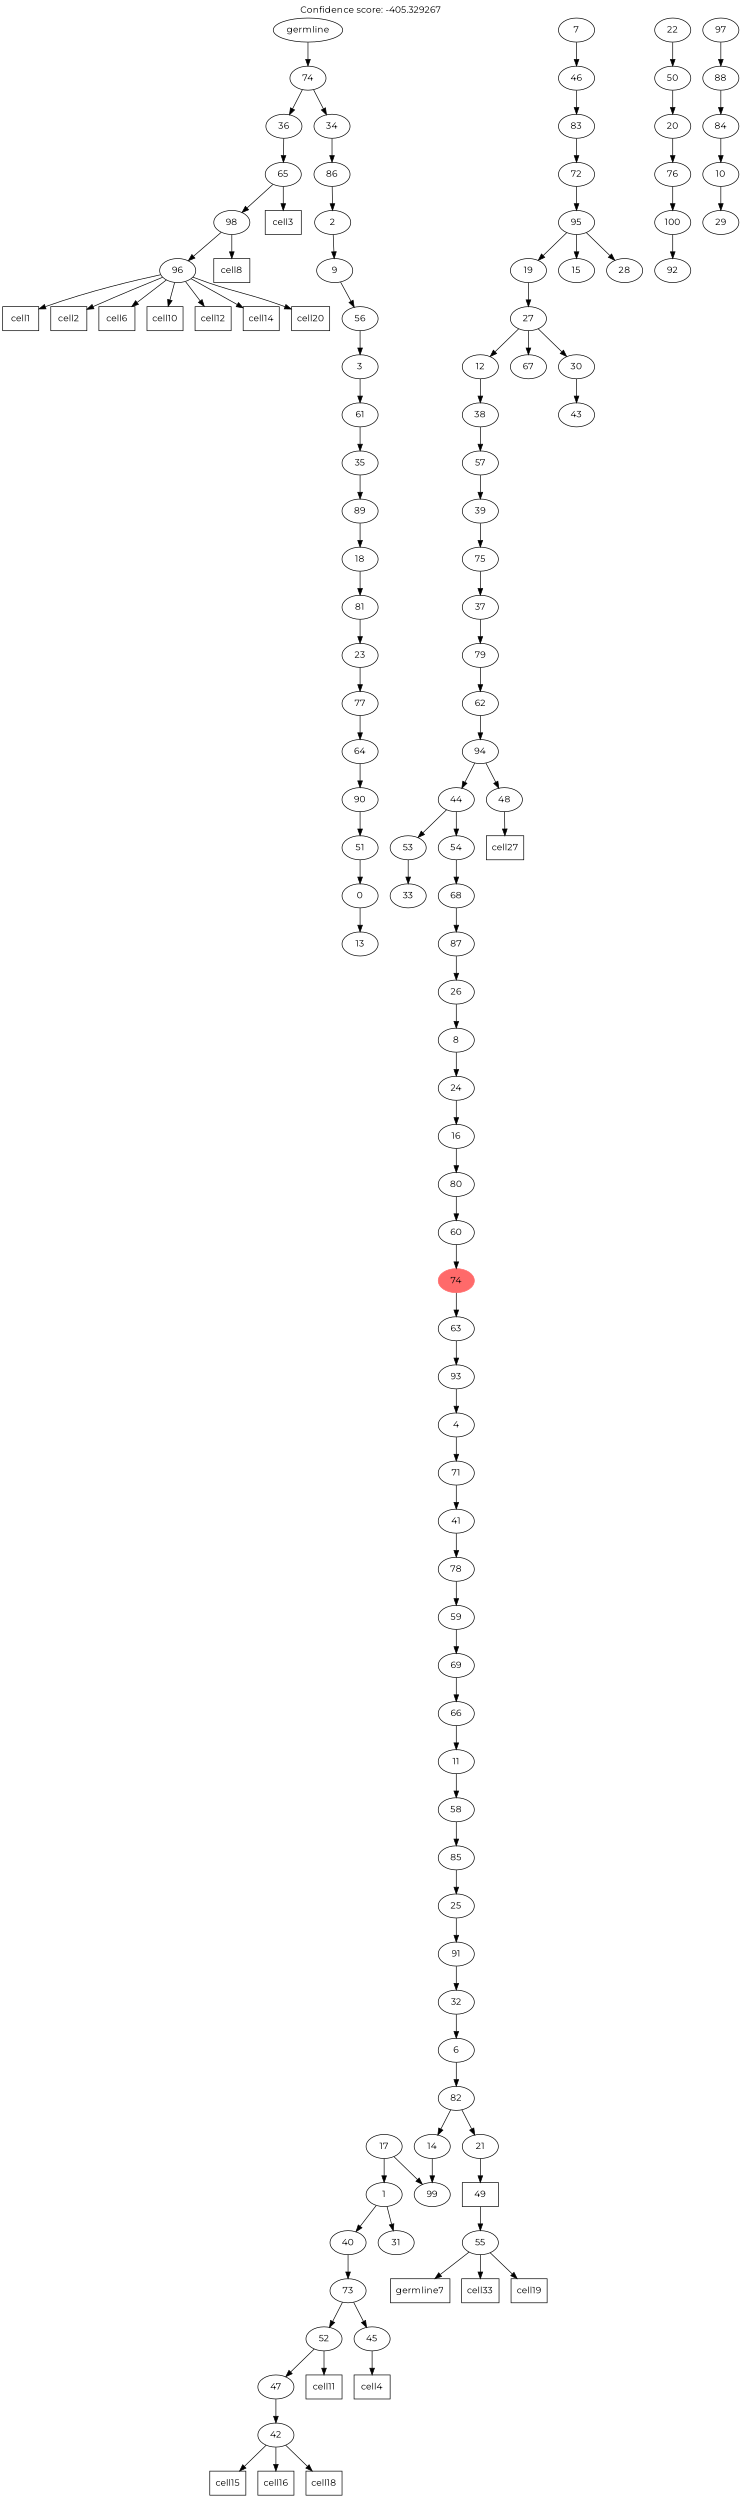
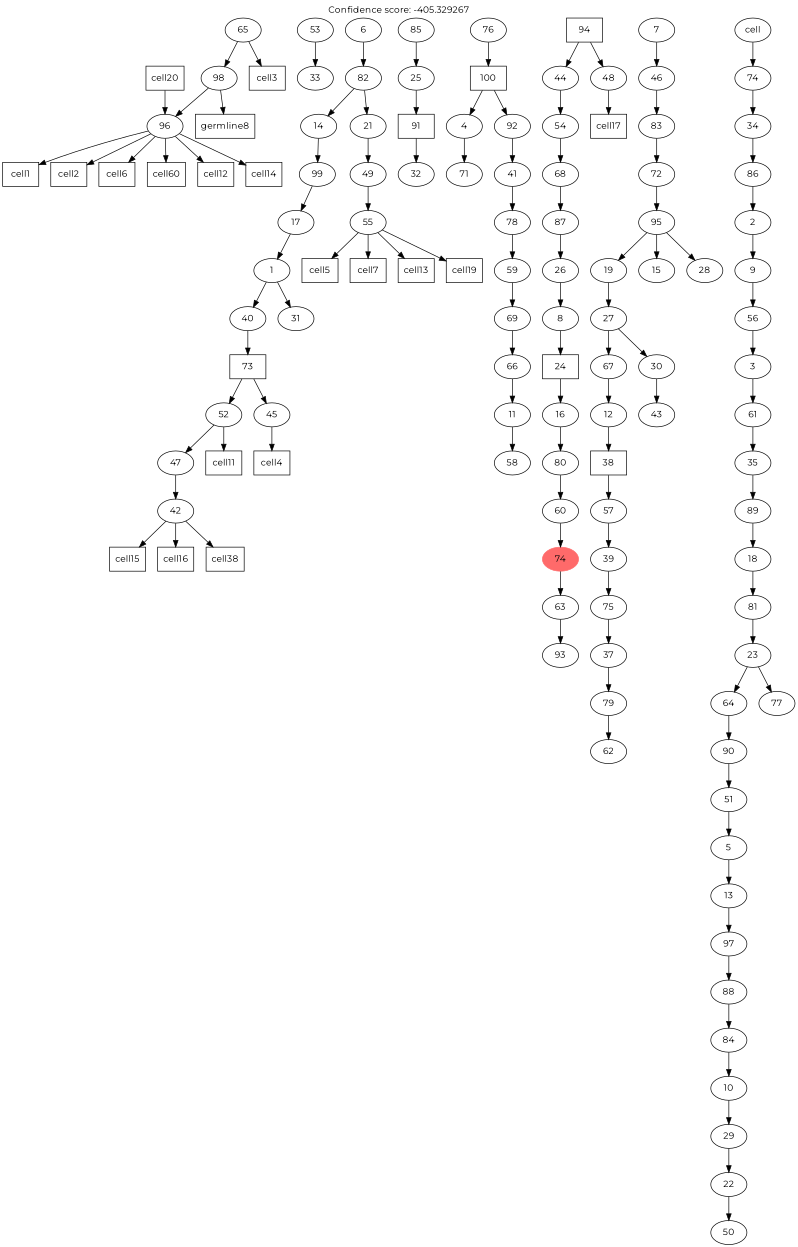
node "germline": label "germline" -> "cell"
node "36": removed
node "20": removed
node "100": shape ellipse -> box
node "cell8": label "cell8" -> "germline8"
node "cell5": added
edge "96" -> "cell20": reversed
node "cell10": label "cell10" -> "cell60"
edge "27" -> "12": now "67" -> "12"
node "38": shape ellipse -> box
edge "77" -> "64": now "23" -> "64"
edge "62" -> "94": removed
node "94": shape ellipse -> box
edge "44" -> "53": removed
node "cell27": label "cell27" -> "cell17"
node "0": label "0" -> "5"
edge "13" -> "97": added
node "24": shape ellipse -> box
edge "29" -> "22": added
edge "93" -> "4": now "100" -> "4"
edge "71" -> "41": now "92" -> "41"
edge "58" -> "85": removed
node "91": shape ellipse -> box
edge "32" -> "6": removed
edge "17" -> "99": reversed
node "49": shape box -> ellipse
node "73": shape ellipse -> box
node "germline7": label "germline7" -> "cell7"
node "cell33": label "cell33" -> "cell13"
node "cell18": label "cell18" -> "cell38"
